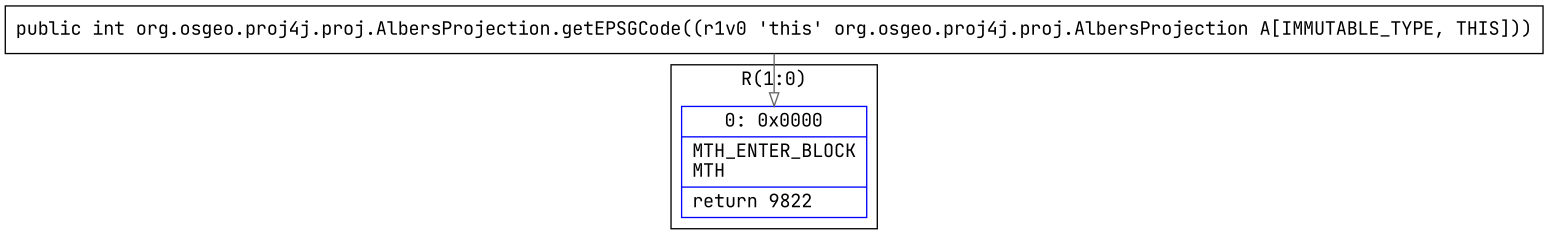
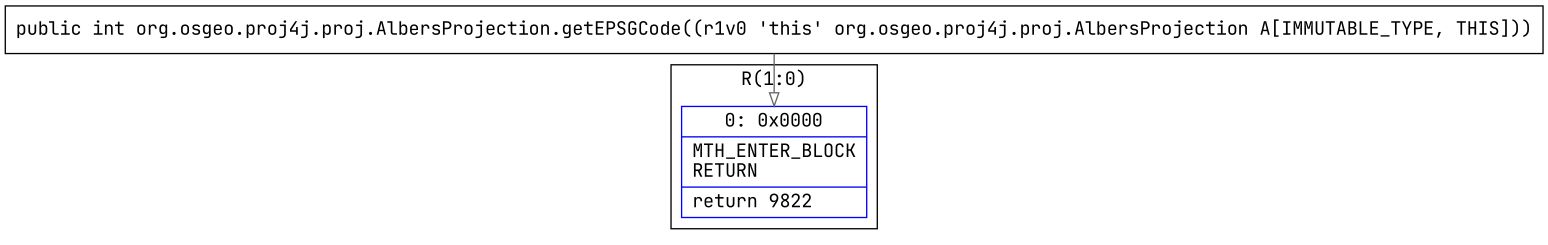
node "0: 0x0000": text "MTH" -> "RETURN"
